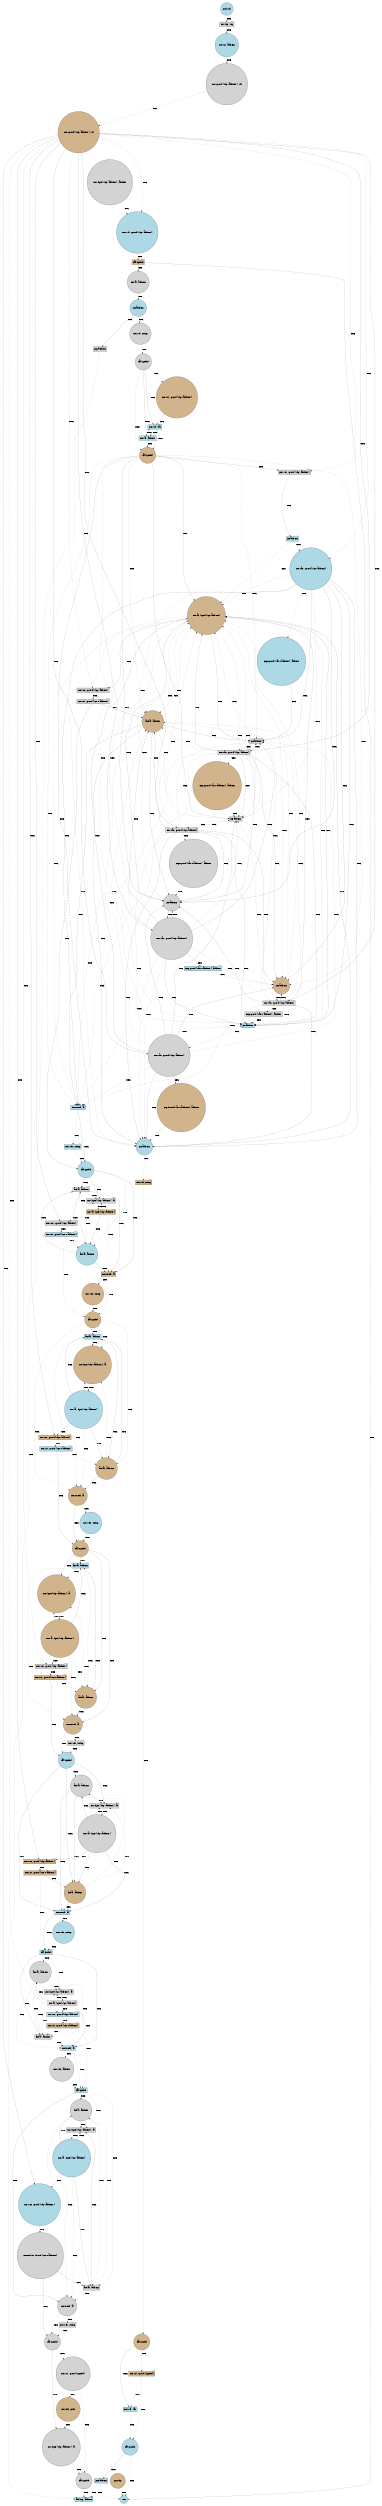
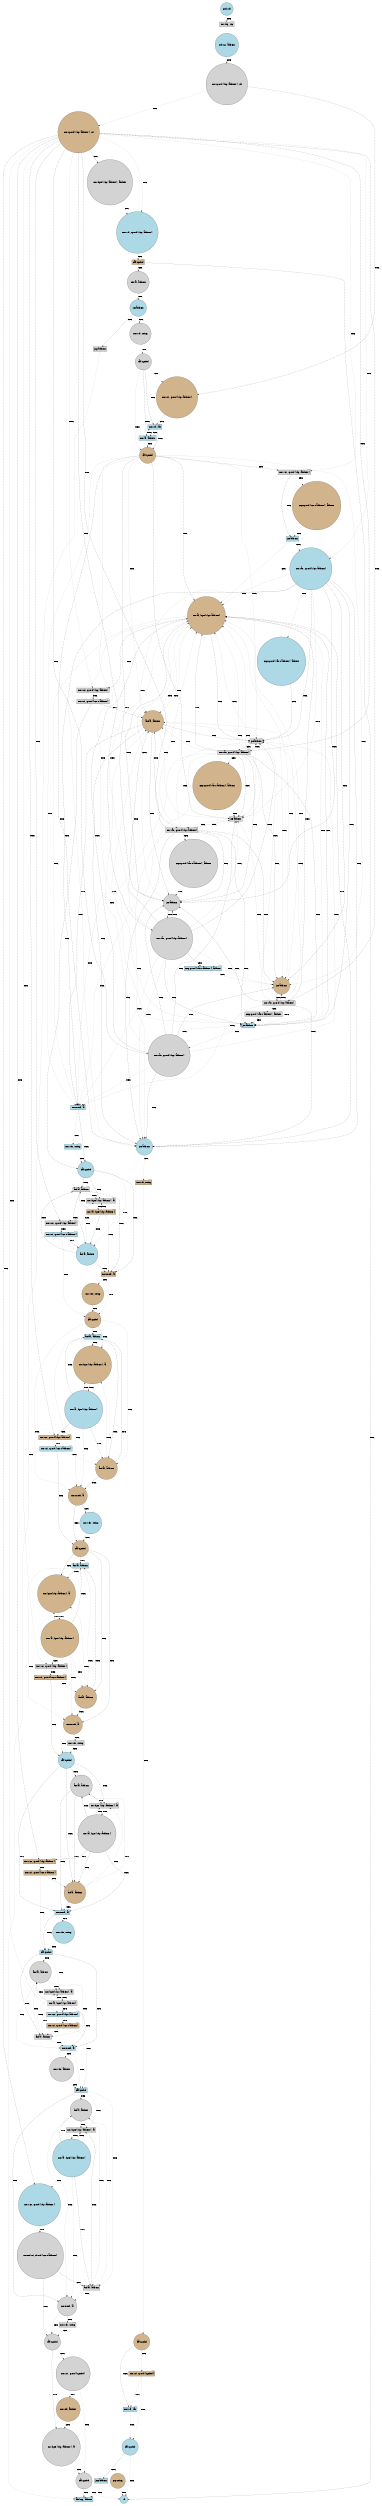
edge "mov rbp , rsp" -> "sub rsp , address": removed, label "CFG"
edge "mov qword [ rbp - address ] , rsi" -> "mov byte [ rbp - address ] , address": added, label "CFG"
edge "mov qword [ rbp - address ] , rdi" -> "mov rsi , qword [ rbp - address ]": added, label "DFG"
node "cmp qword [ rcx + address ] , address": added
node "cmp dword [ rax + address ] , address": removed
node "mov edi , push": label "mov edi , push" -> "mov edi , address"
node "pop rbp": label "pop rbp" -> "pop string"
node "retn": label "retn" -> "rdi"
